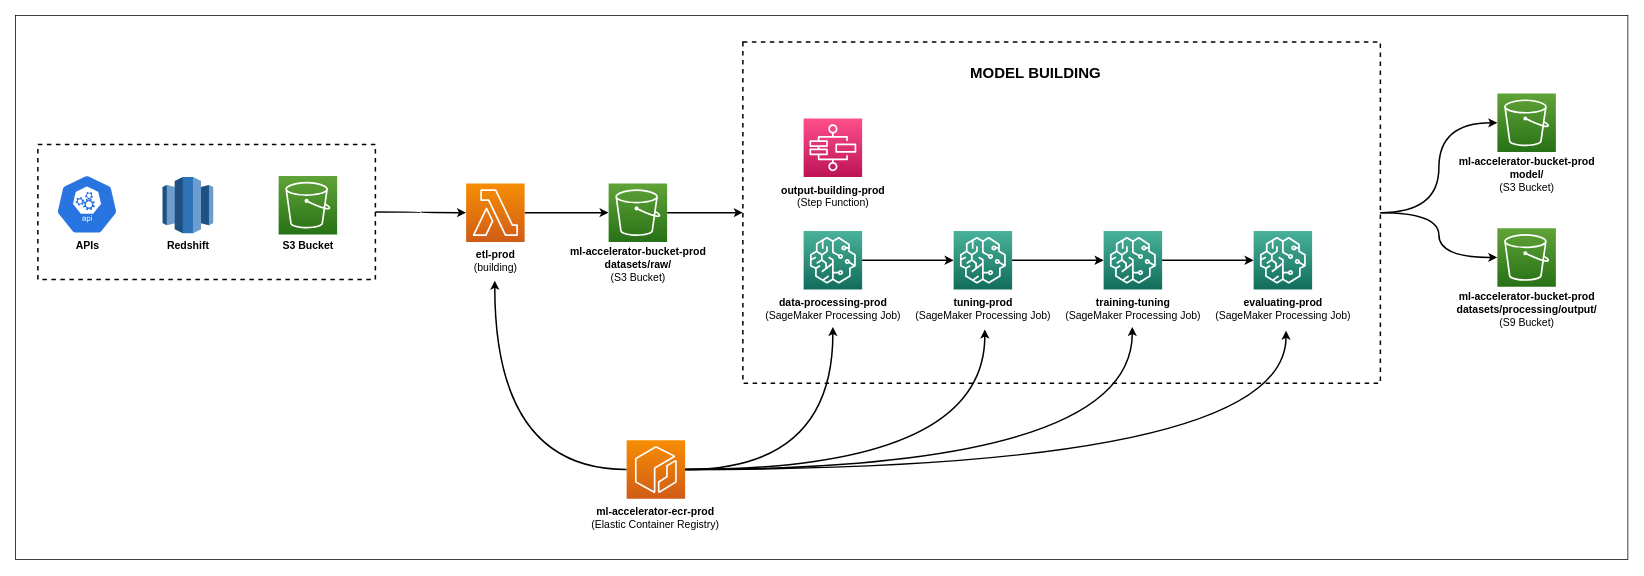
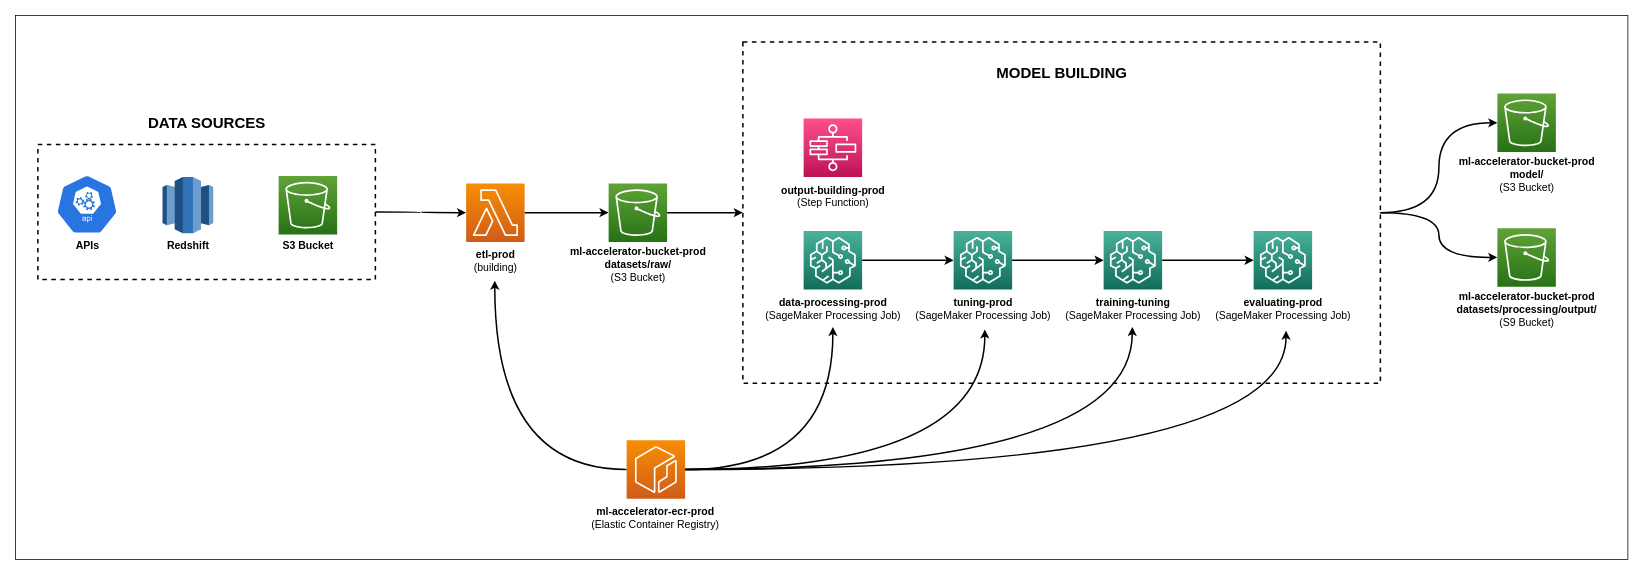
node "MODEL BUILDING": moved (1035, 72) -> (1062, 72)
node "DATA SOURCES": added
